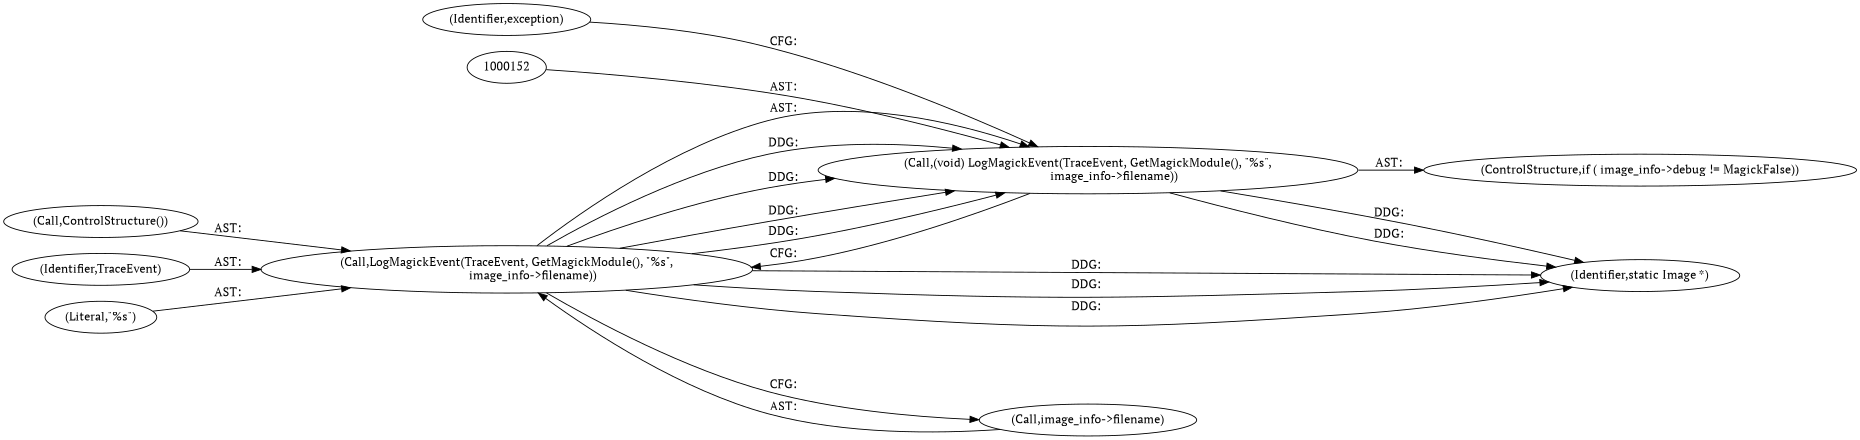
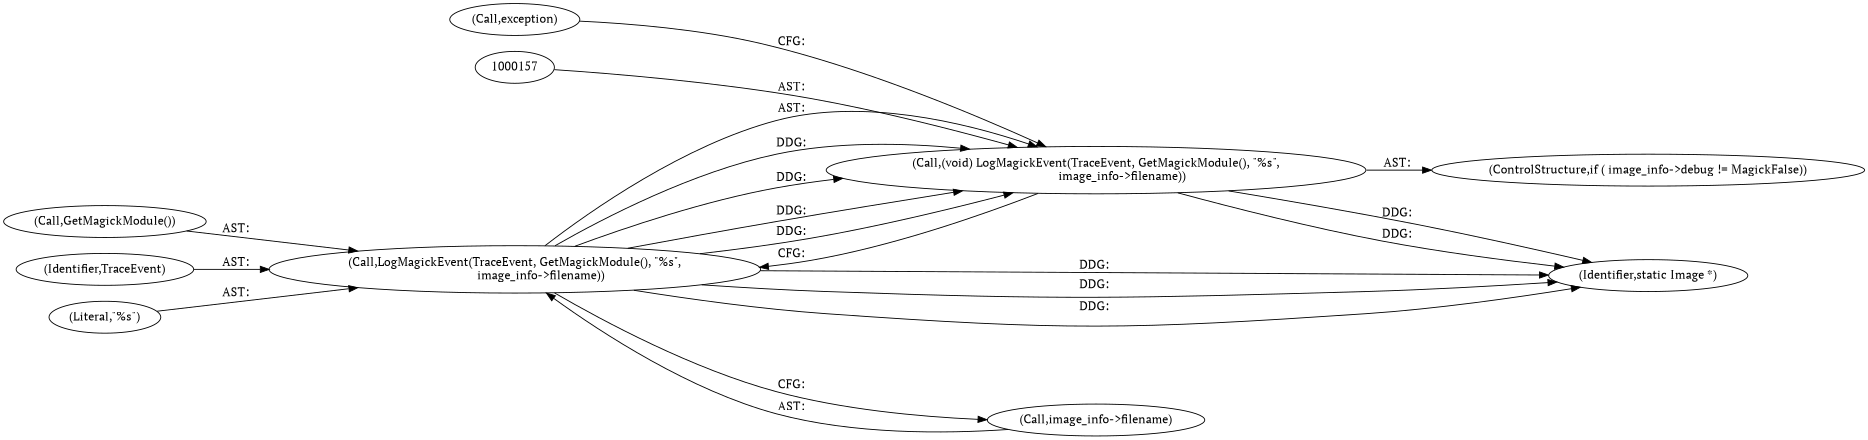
node "(Identifier,exception)": label "(Identifier,exception)" -> "(Call,exception)"
node "1000152": label "1000152" -> "1000157"
node "(Call,ControlStructure())": label "(Call,ControlStructure())" -> "(Call,GetMagickModule())"
